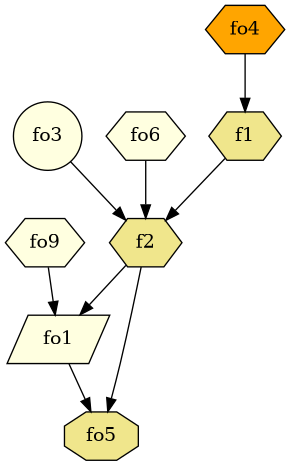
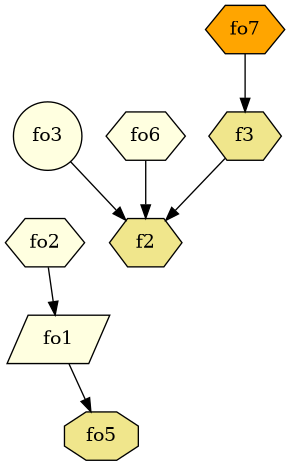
node "fo4": label "fo4" -> "fo7"
node "f1": label "f1" -> "f3"
node "fo9": label "fo9" -> "fo2"
edge "f2" -> "fo1": removed
edge "f2" -> "fo5": removed
